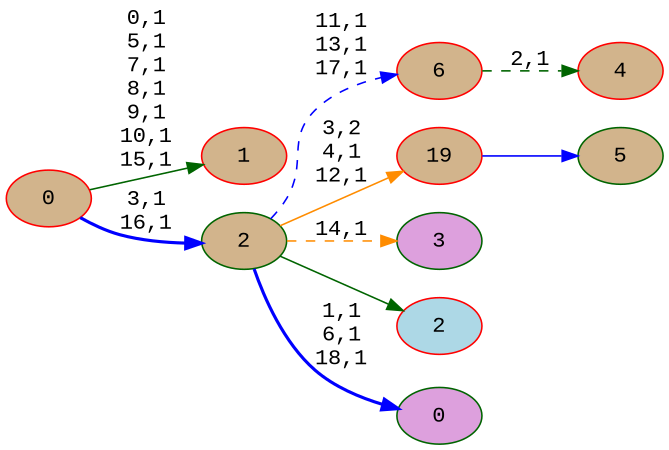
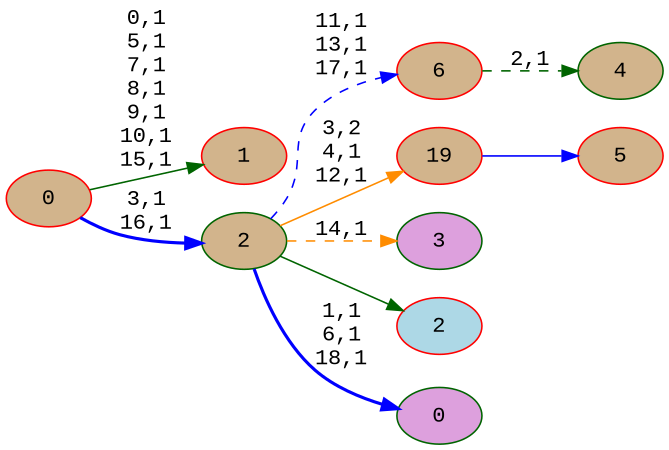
node "4": color red -> darkgreen
node "5": color darkgreen -> red
